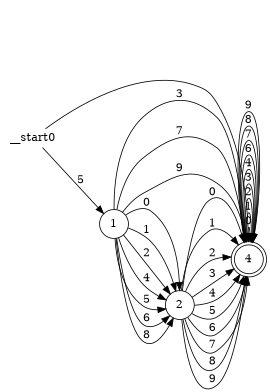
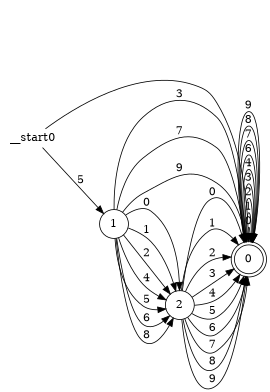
node "4": label "4" -> "0"
